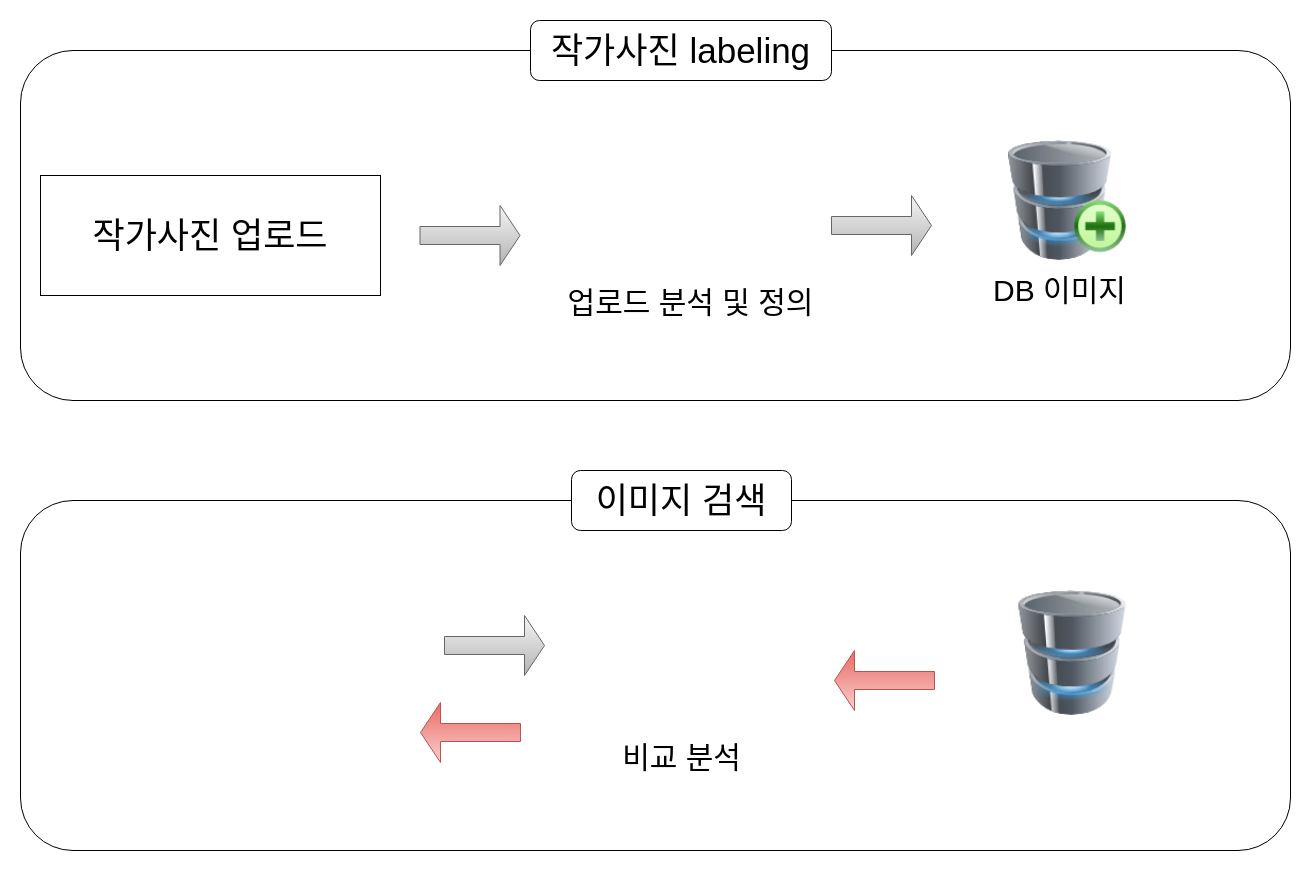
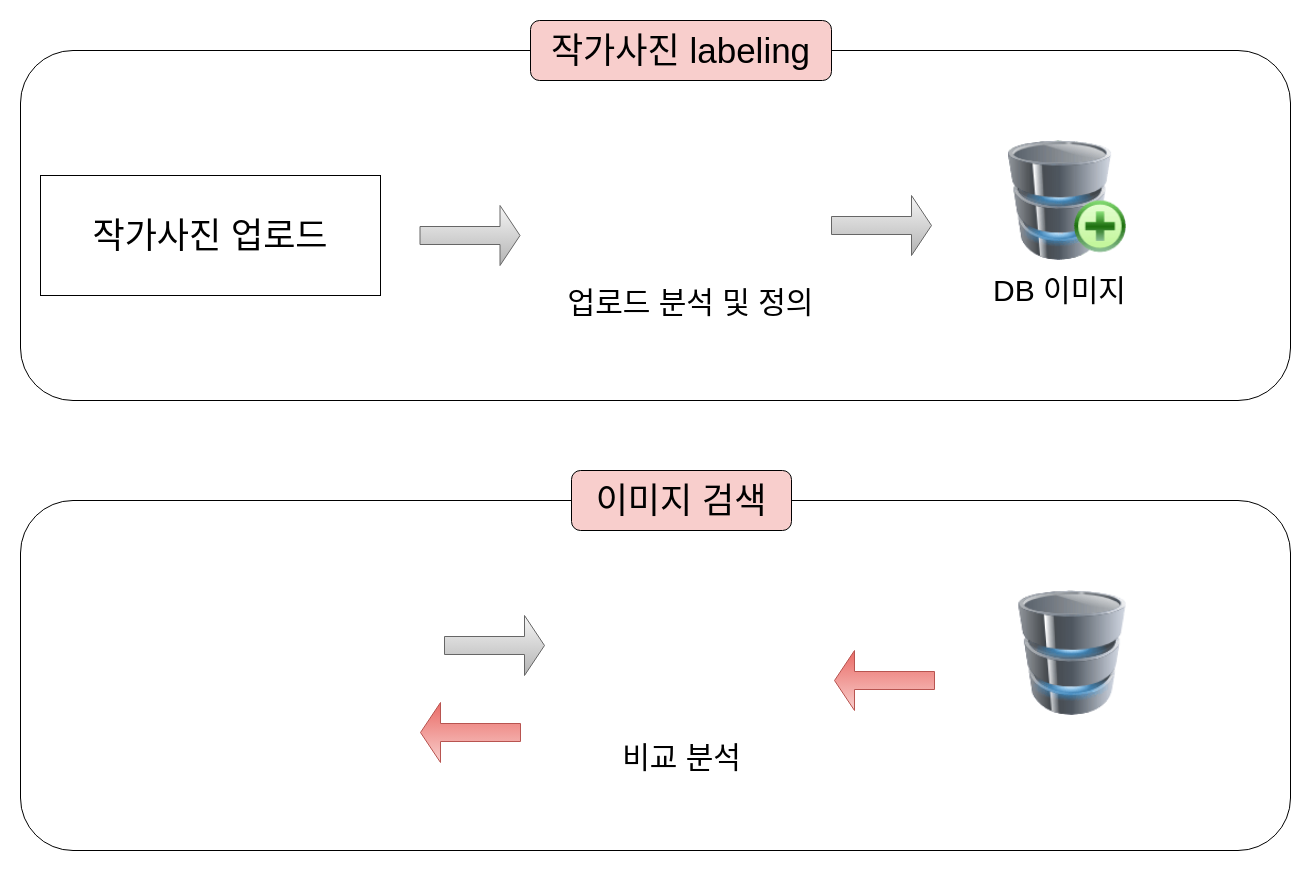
node "작가사진 labeling": fillcolor #ffffff -> #f8cecc
node "이미지 검색": fillcolor #ffffff -> #f8cecc
